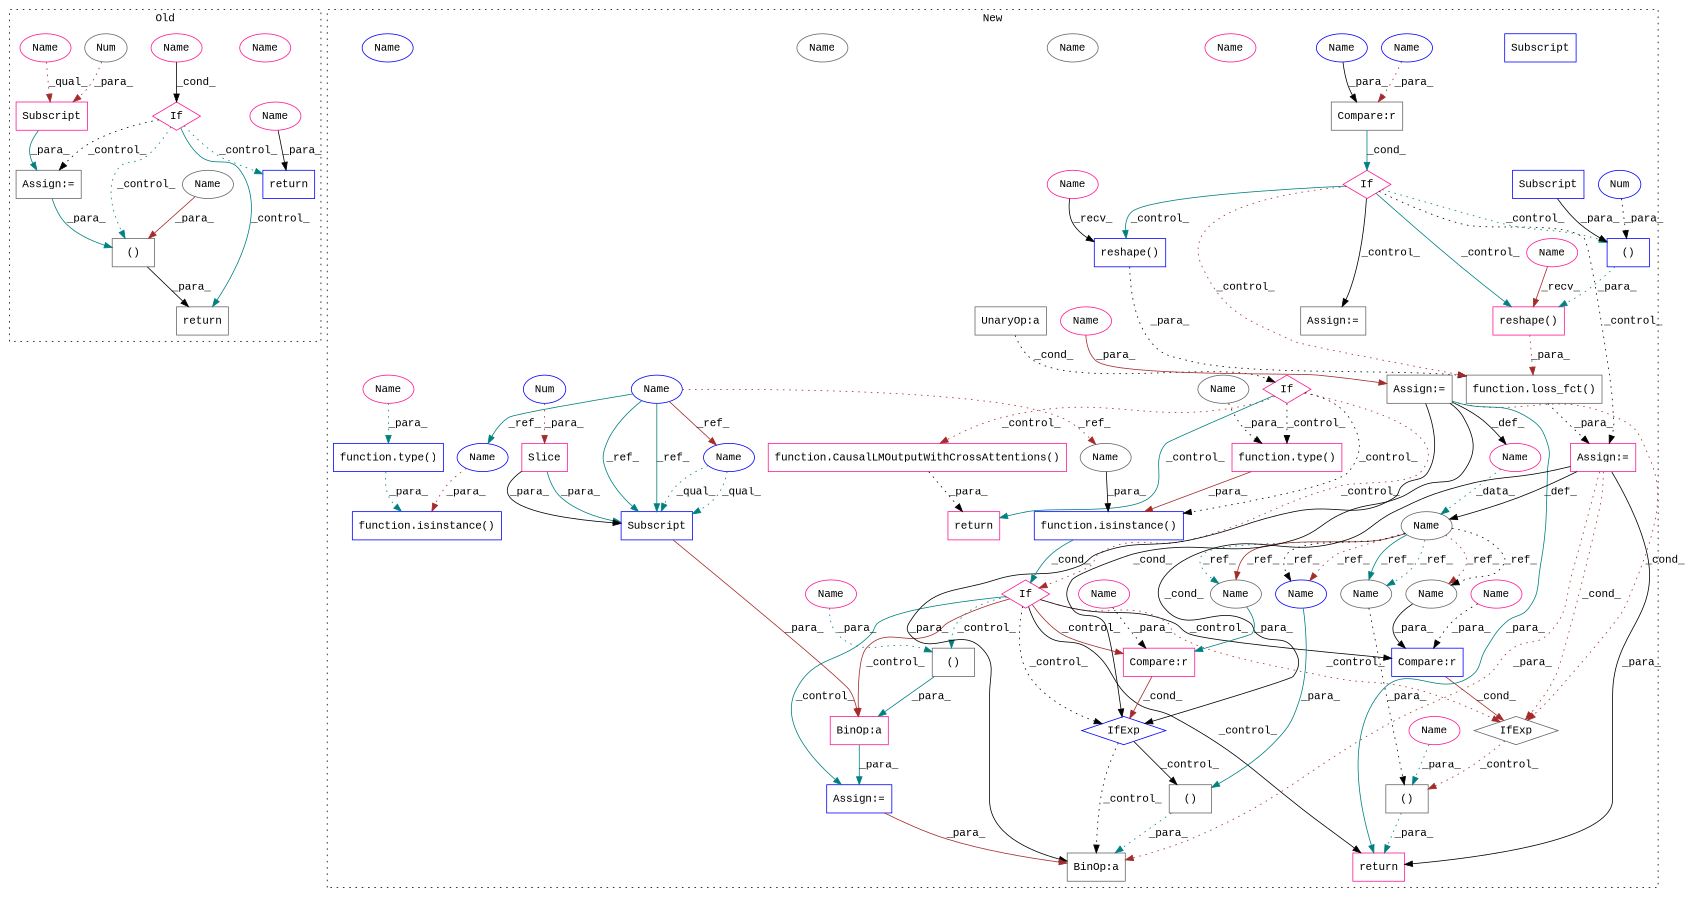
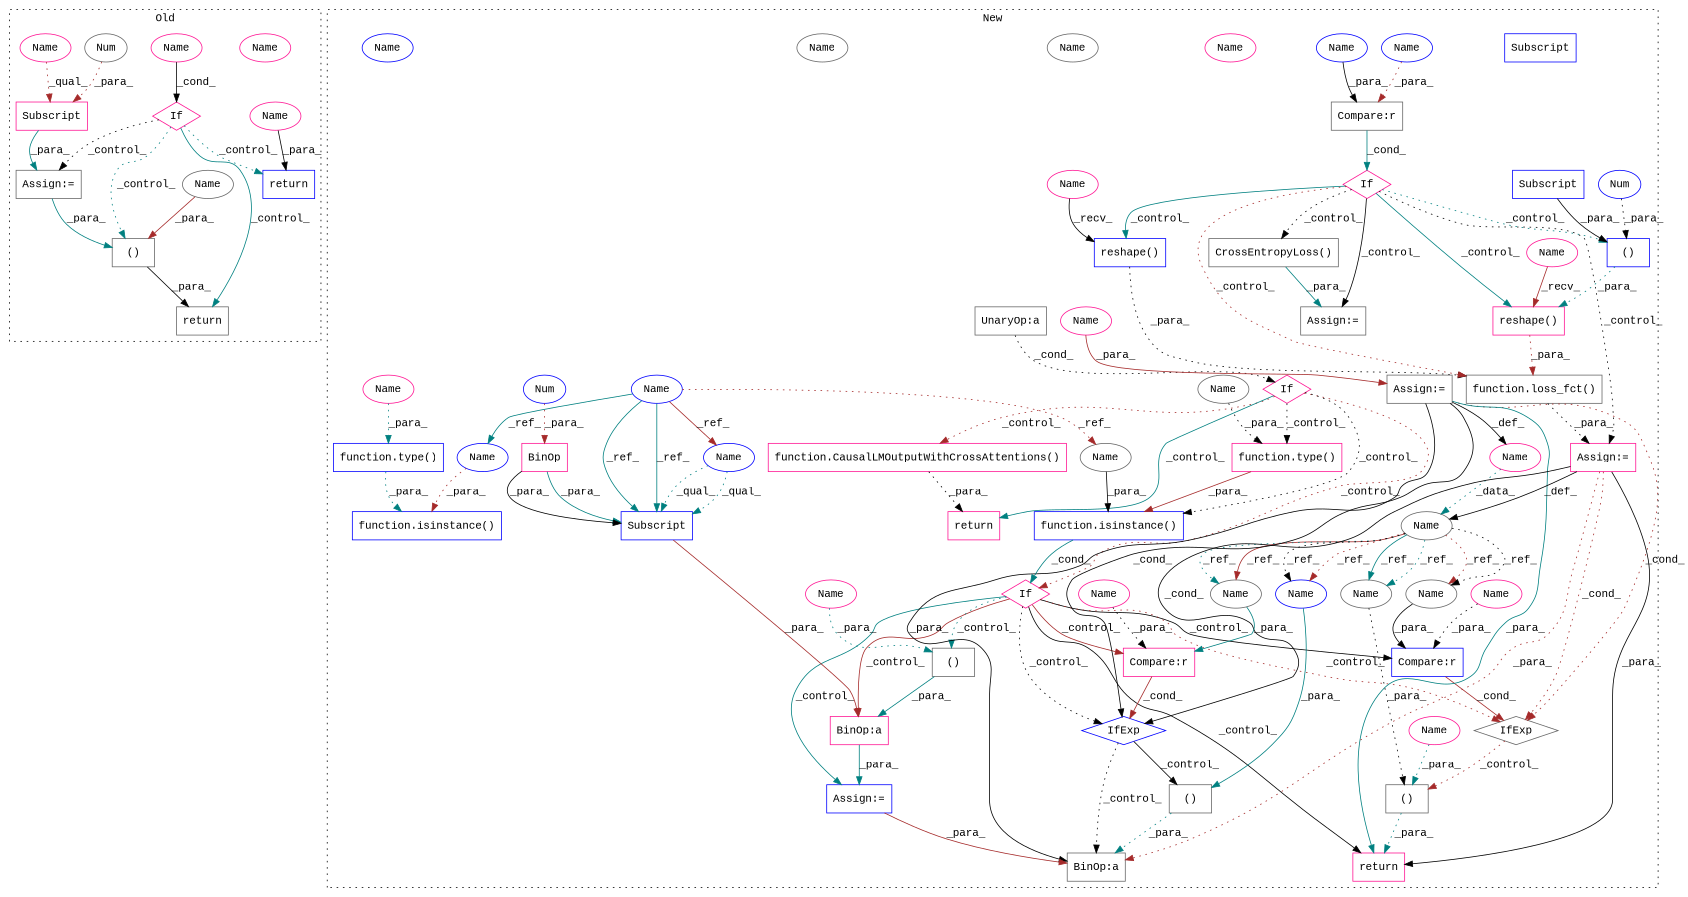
node "CrossEntropyLoss()": added
node "Slice": label "Slice" -> "BinOp"
